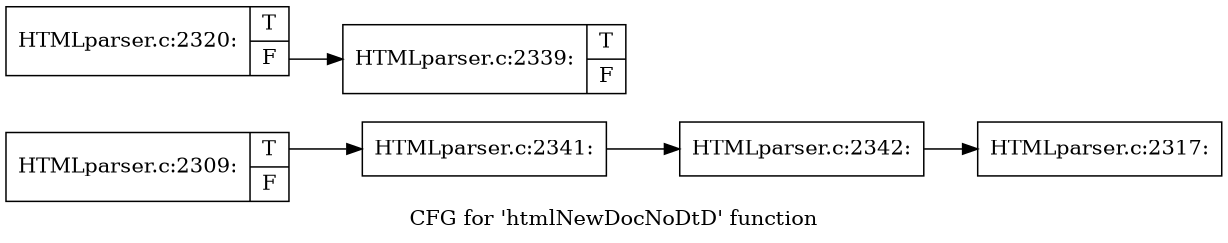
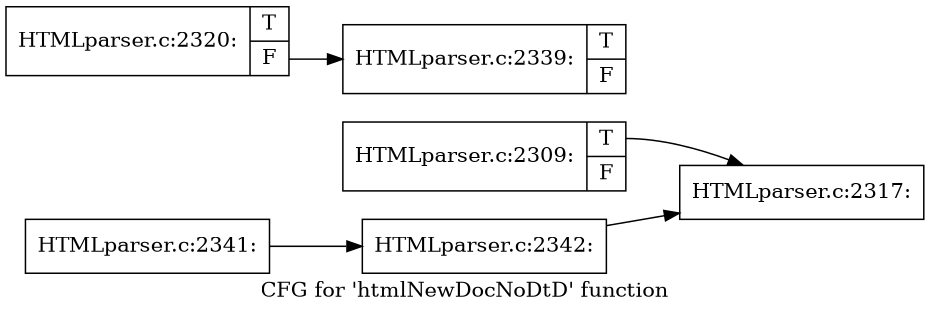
edge "HTMLparser.c:2309:" -> "HTMLparser.c:2341:": now "HTMLparser.c:2309:" -> "HTMLparser.c:2317:"
